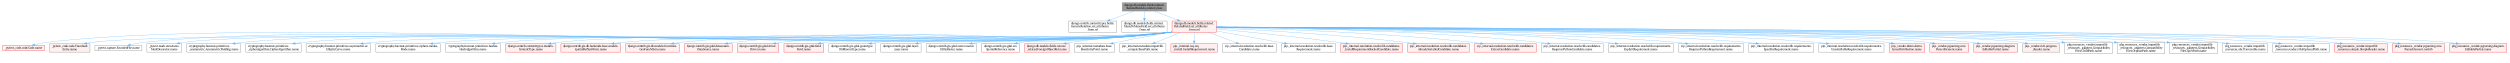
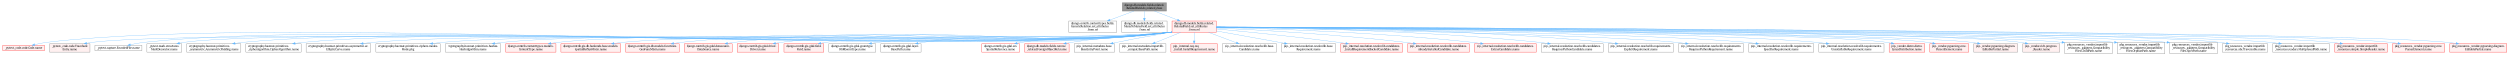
node "cryptography.hazmat.primitives.ciphers.modes. Mode.name": label "cryptography.hazmat.primitives.ciphers.modes. Mode.name" -> "cryptography.hazmat.primitives.ciphers.modes. Mode.pkg"
node "django.contrib.gis.gdal.layer. Layer.name": label "django.contrib.gis.gdal.layer. Layer.name" -> "django.contrib.gis.gdal.layer. BasePath.name"
node "django.contrib.gis.gdal.raster.source. GDALRaster.name": removed
node "pip._vendor.pyparsing.diagram. EditablePartial.name": color red -> grey40
node "pkg_resources._vendor.pyparsing.core. ParserElement.contrib": label "pkg_resources._vendor.pyparsing.core. ParserElement.contrib" -> "pkg_resources._vendor.pyparsing.core. ParserElement.name"
